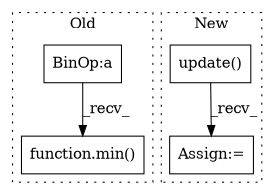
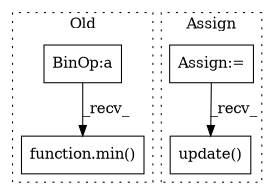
cluster "New": label "New" -> "Assign"
edge "update()" -> "Assign:=": reversed
